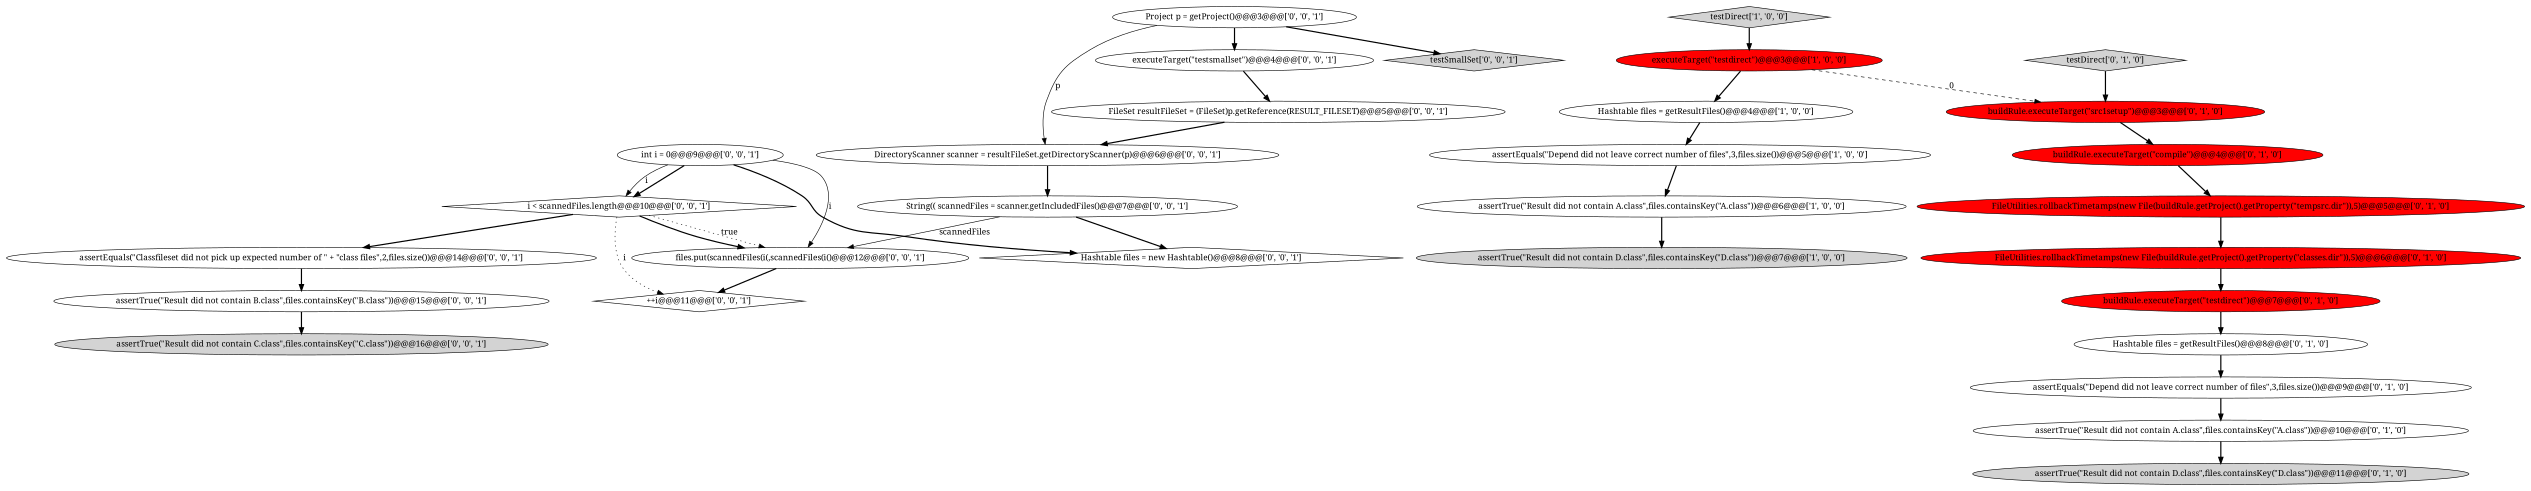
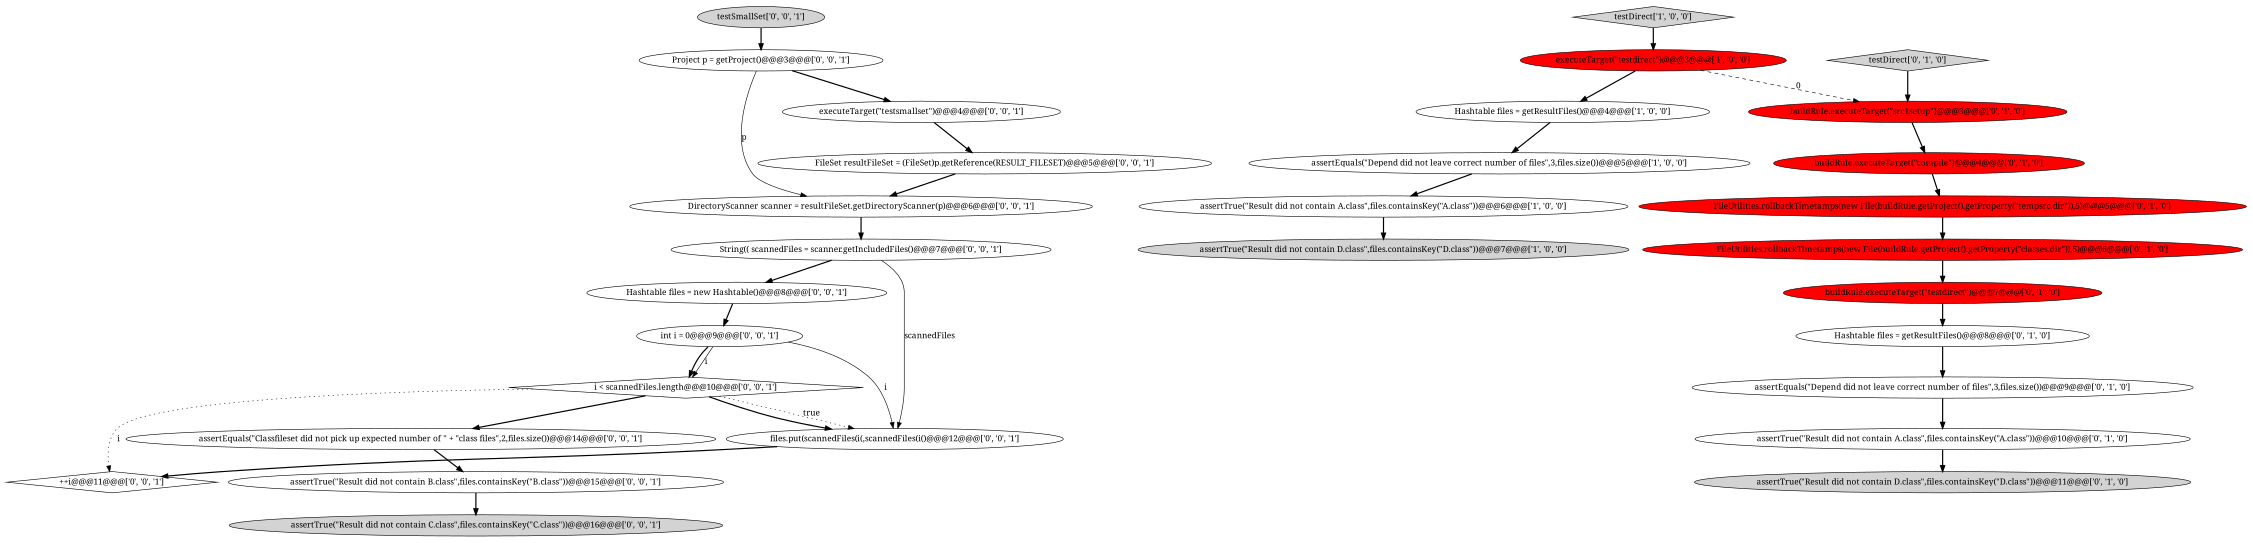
edge "Project p = getProject()@@@3@@@['0', '0', '1']" -> "testSmallSet['0', '0', '1']": reversed
node "testSmallSet['0', '0', '1']": shape diamond -> ellipse
edge "int i = 0@@@9@@@['0', '0', '1']" -> "Hashtable files = new Hashtable()@@@8@@@['0', '0', '1']": reversed
node "Hashtable files = new Hashtable()@@@8@@@['0', '0', '1']": shape diamond -> ellipse
